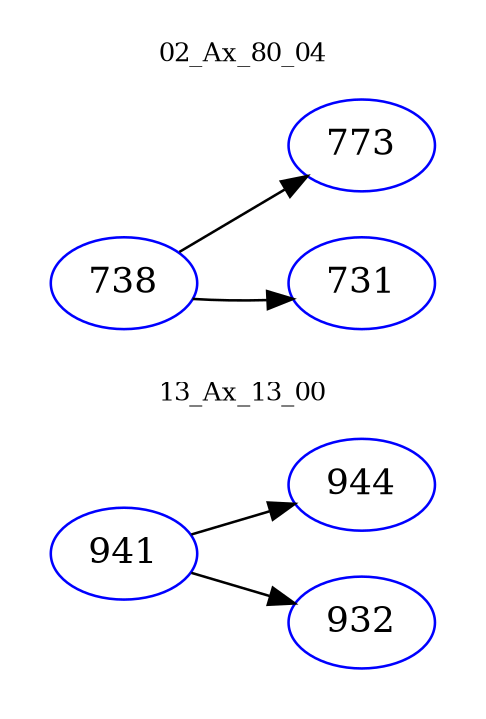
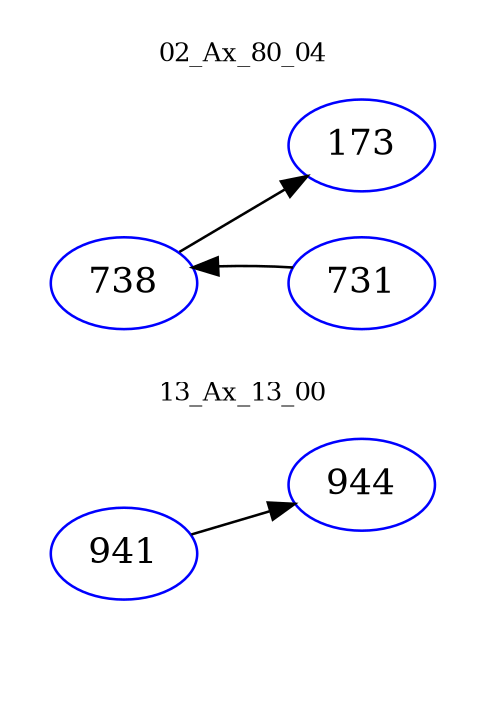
node "773": label "773" -> "173"
edge "738" -> "731": reversed
node "932": removed
